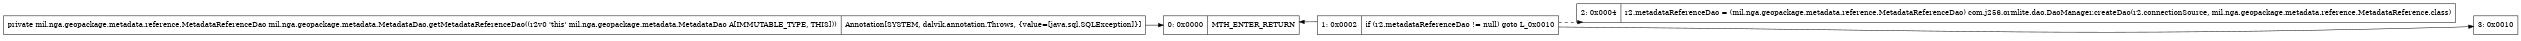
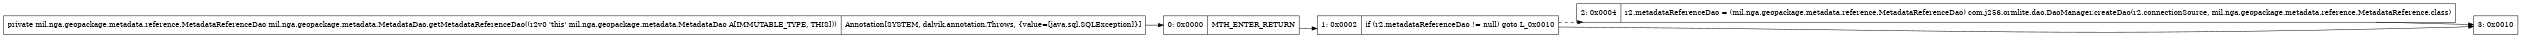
edge "1: 0x0002" -> "0: 0x0000": reversed
edge "2: 0x0004" -> "3: 0x0010": added
